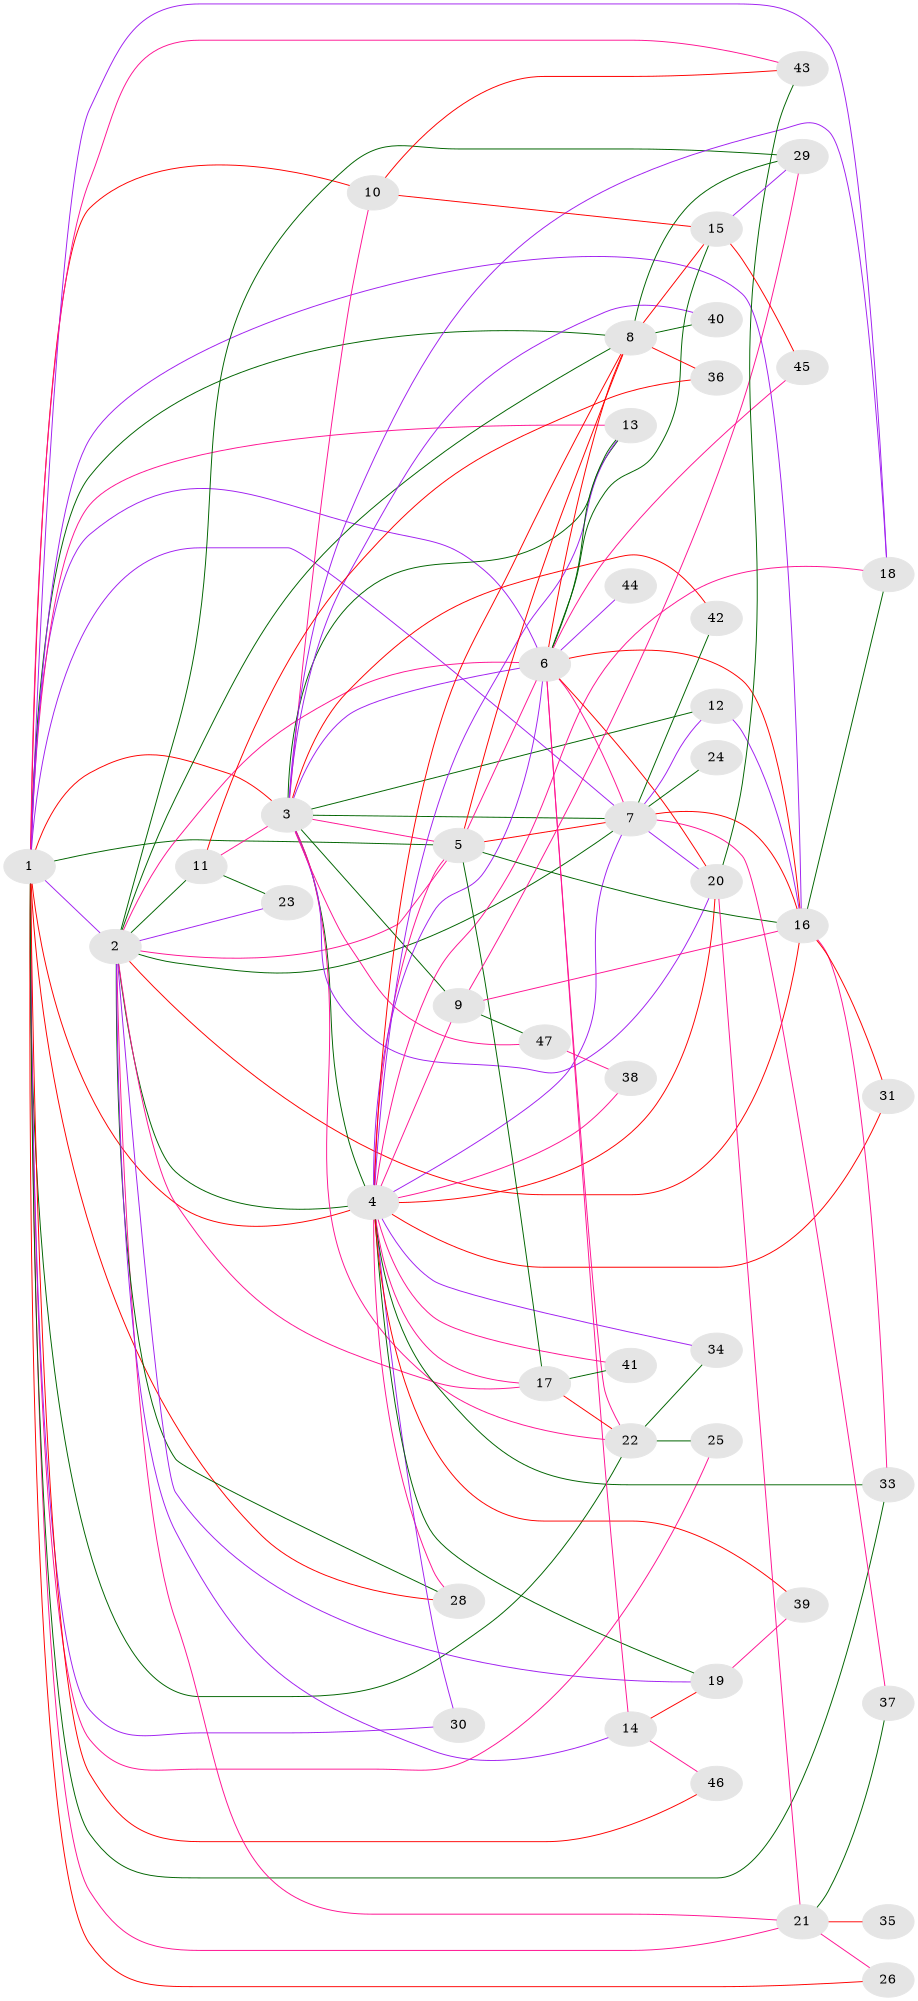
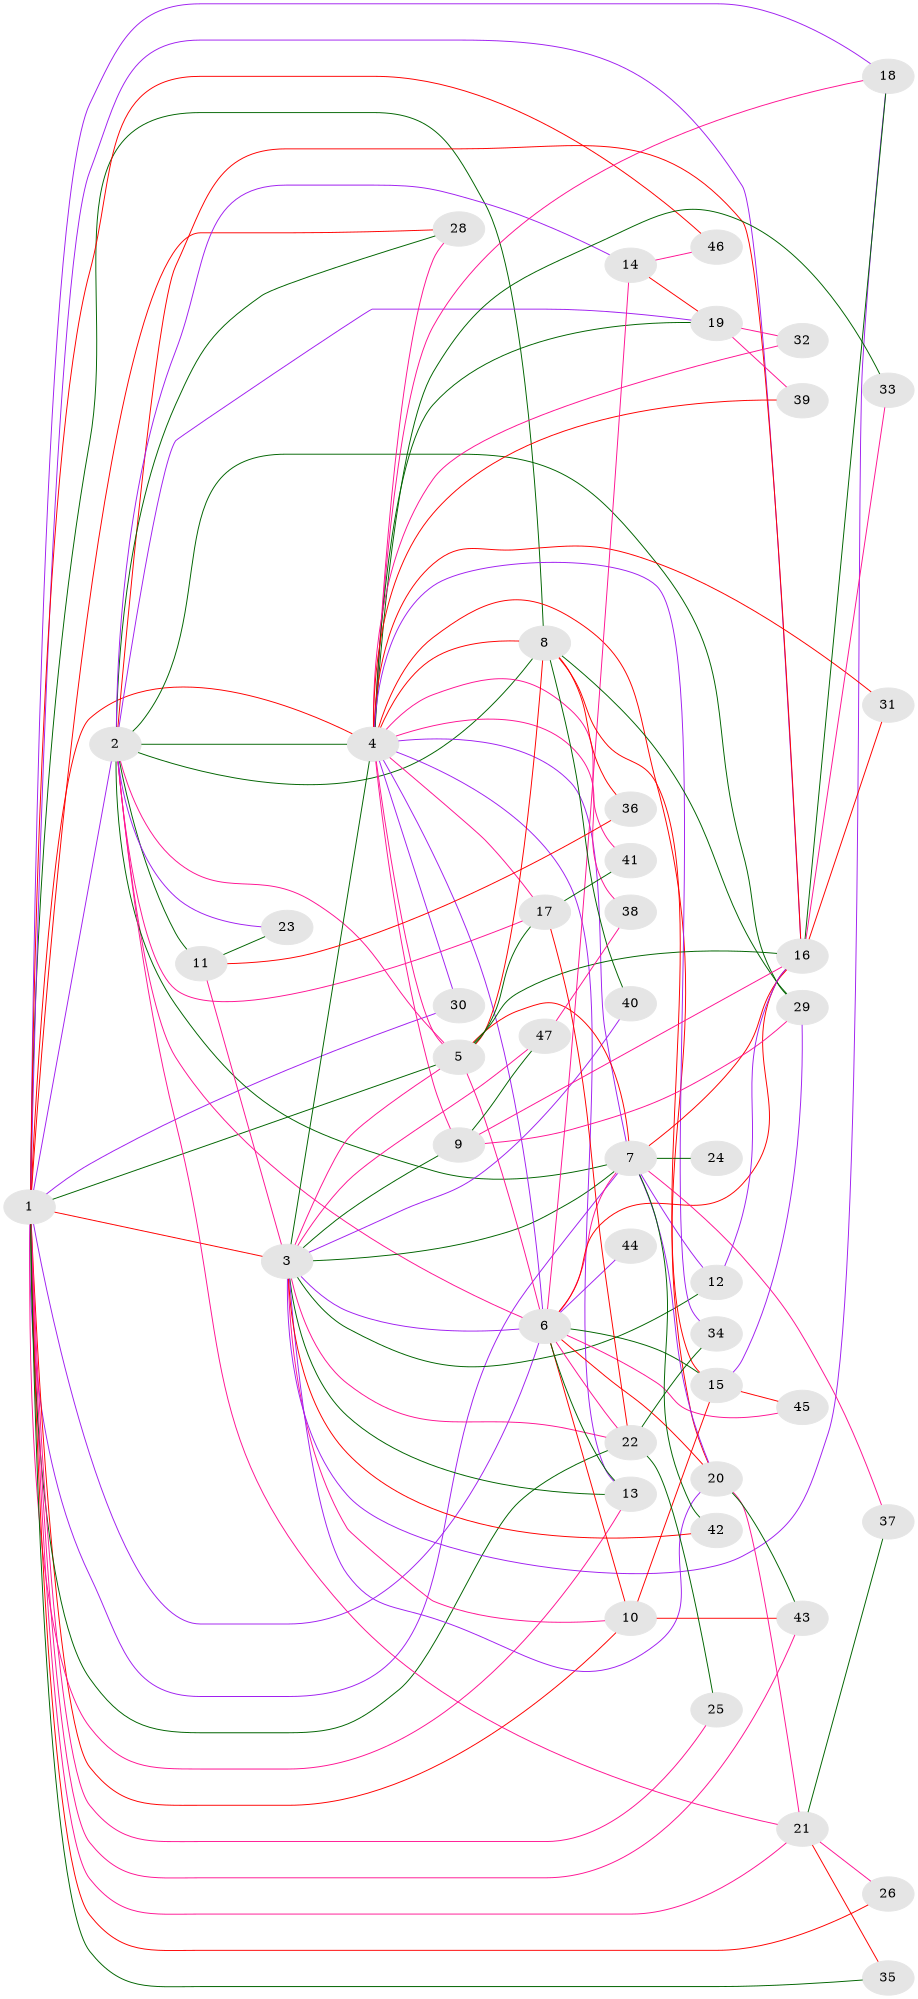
node "32": added
edge "8" -- "6": now "10" -- "6"
edge "1" -- "33": now "1" -- "35"
